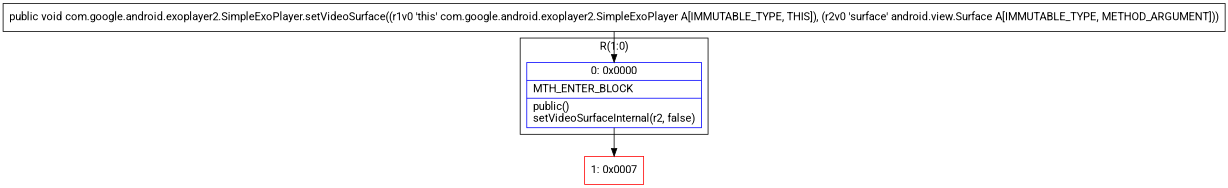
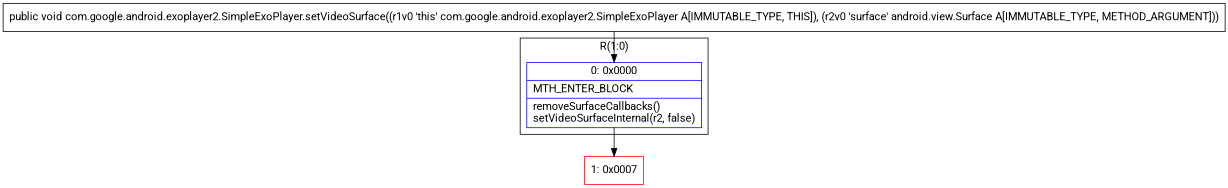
node "0: 0x0000": text "public()" -> "removeSurfaceCallbacks()"
